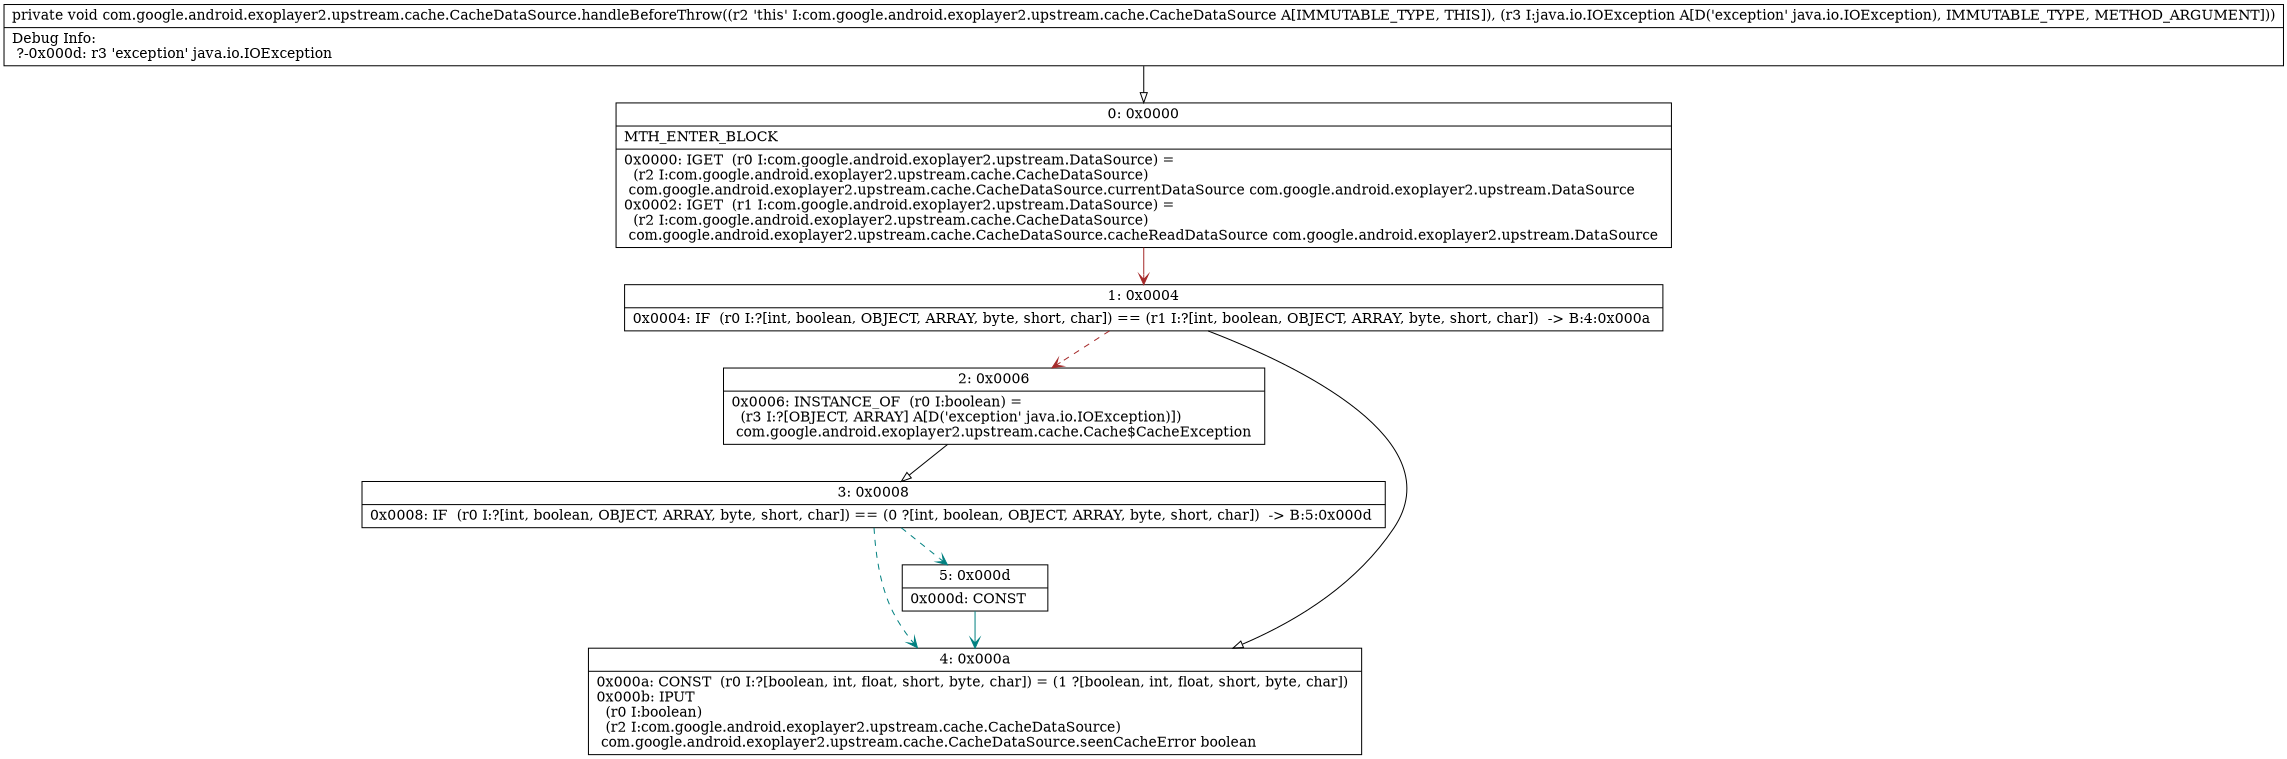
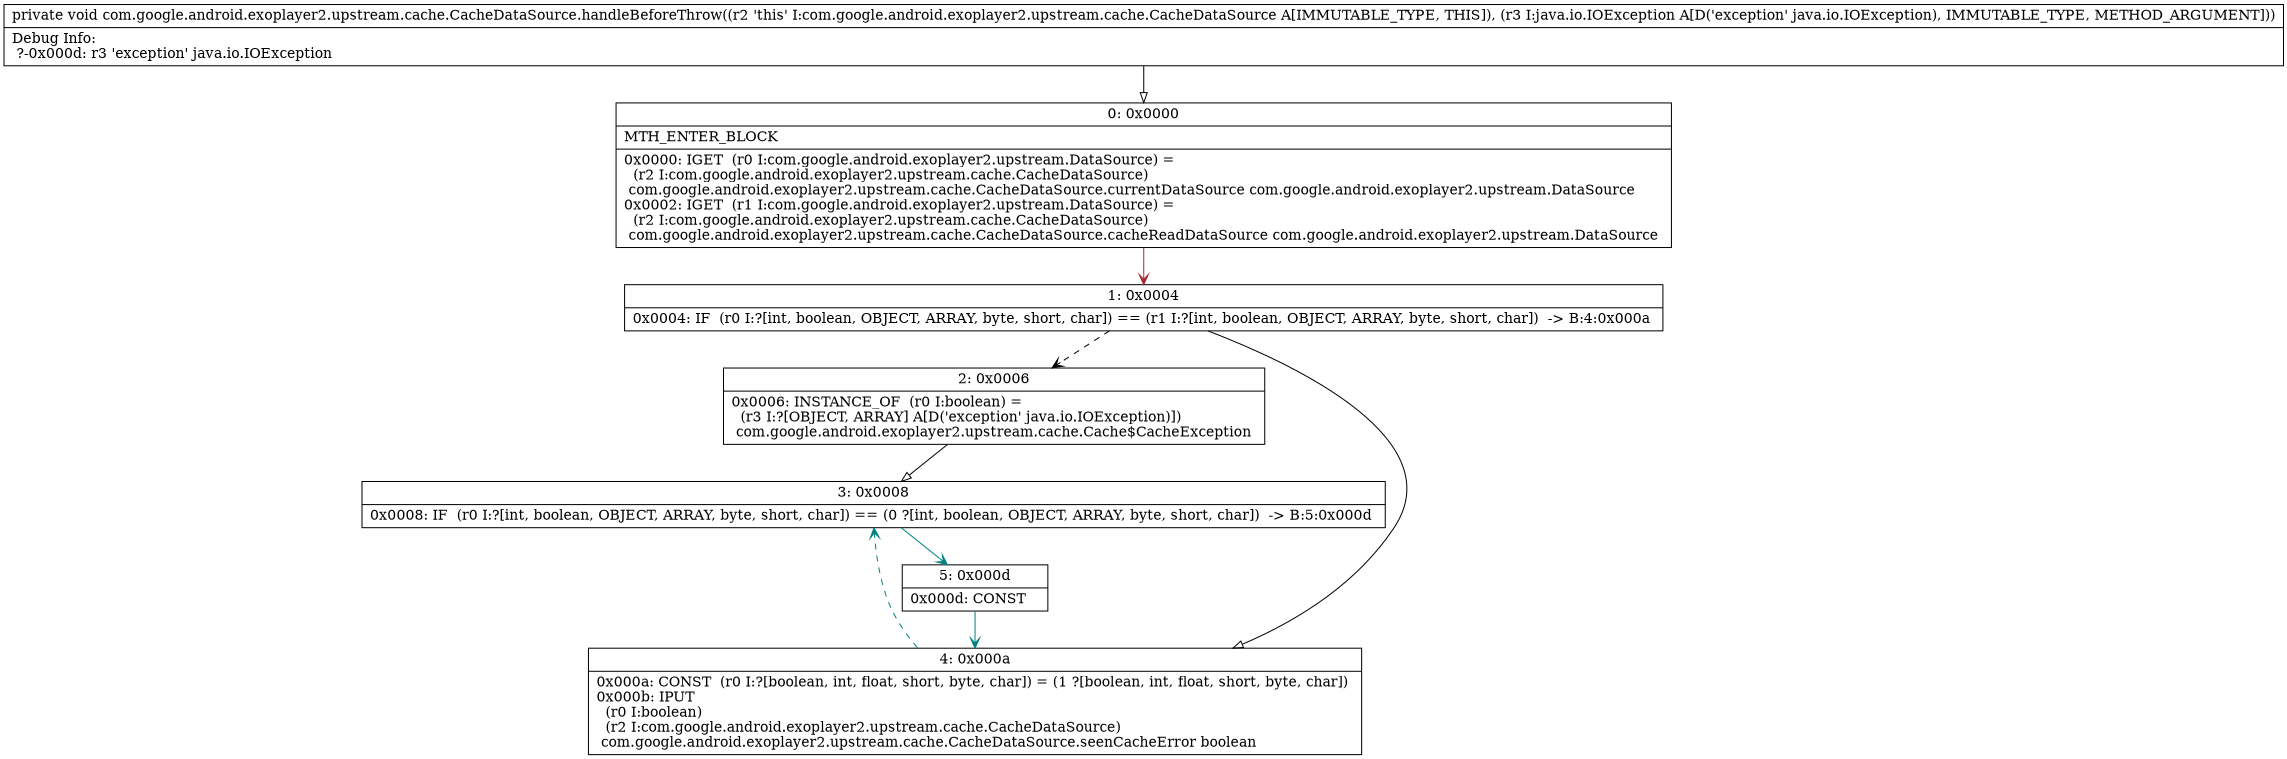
edge "1: 0x0004" -> "2: 0x0006": color brown -> black
edge "3: 0x0008" -> "5: 0x000d": style dashed -> solid
edge "3: 0x0008" -> "4: 0x000a": reversed
